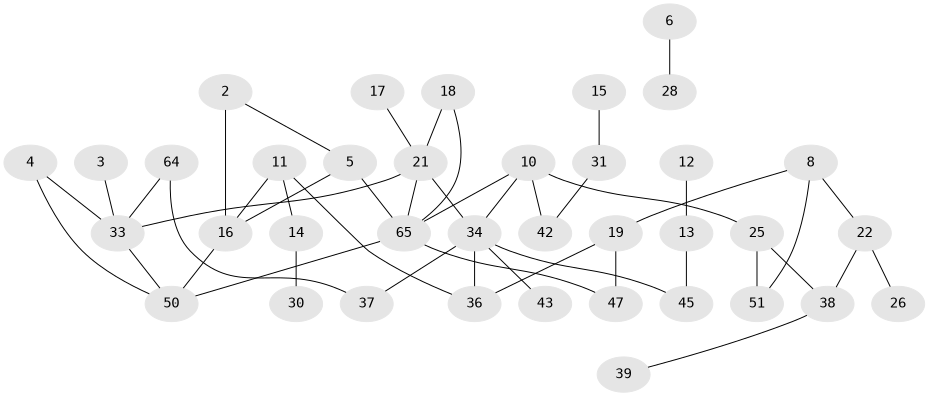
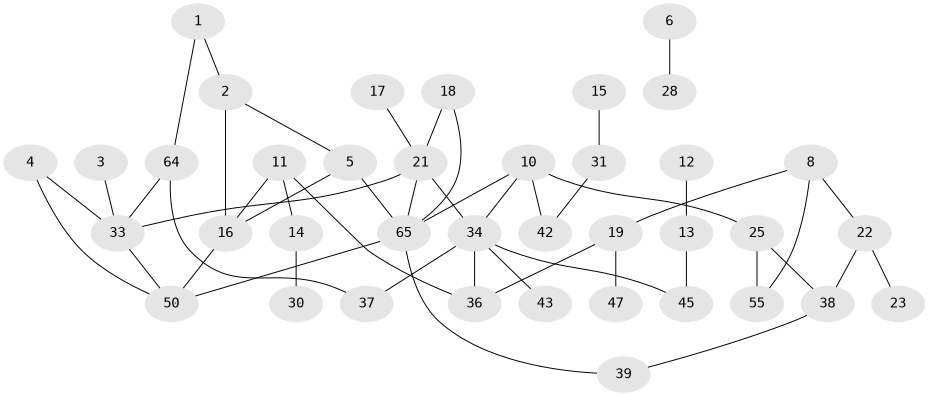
node "1": added
edge "65" -- "47": now "65" -- "39"
node "51": label "51" -> "55"
node "26": label "26" -> "23"
